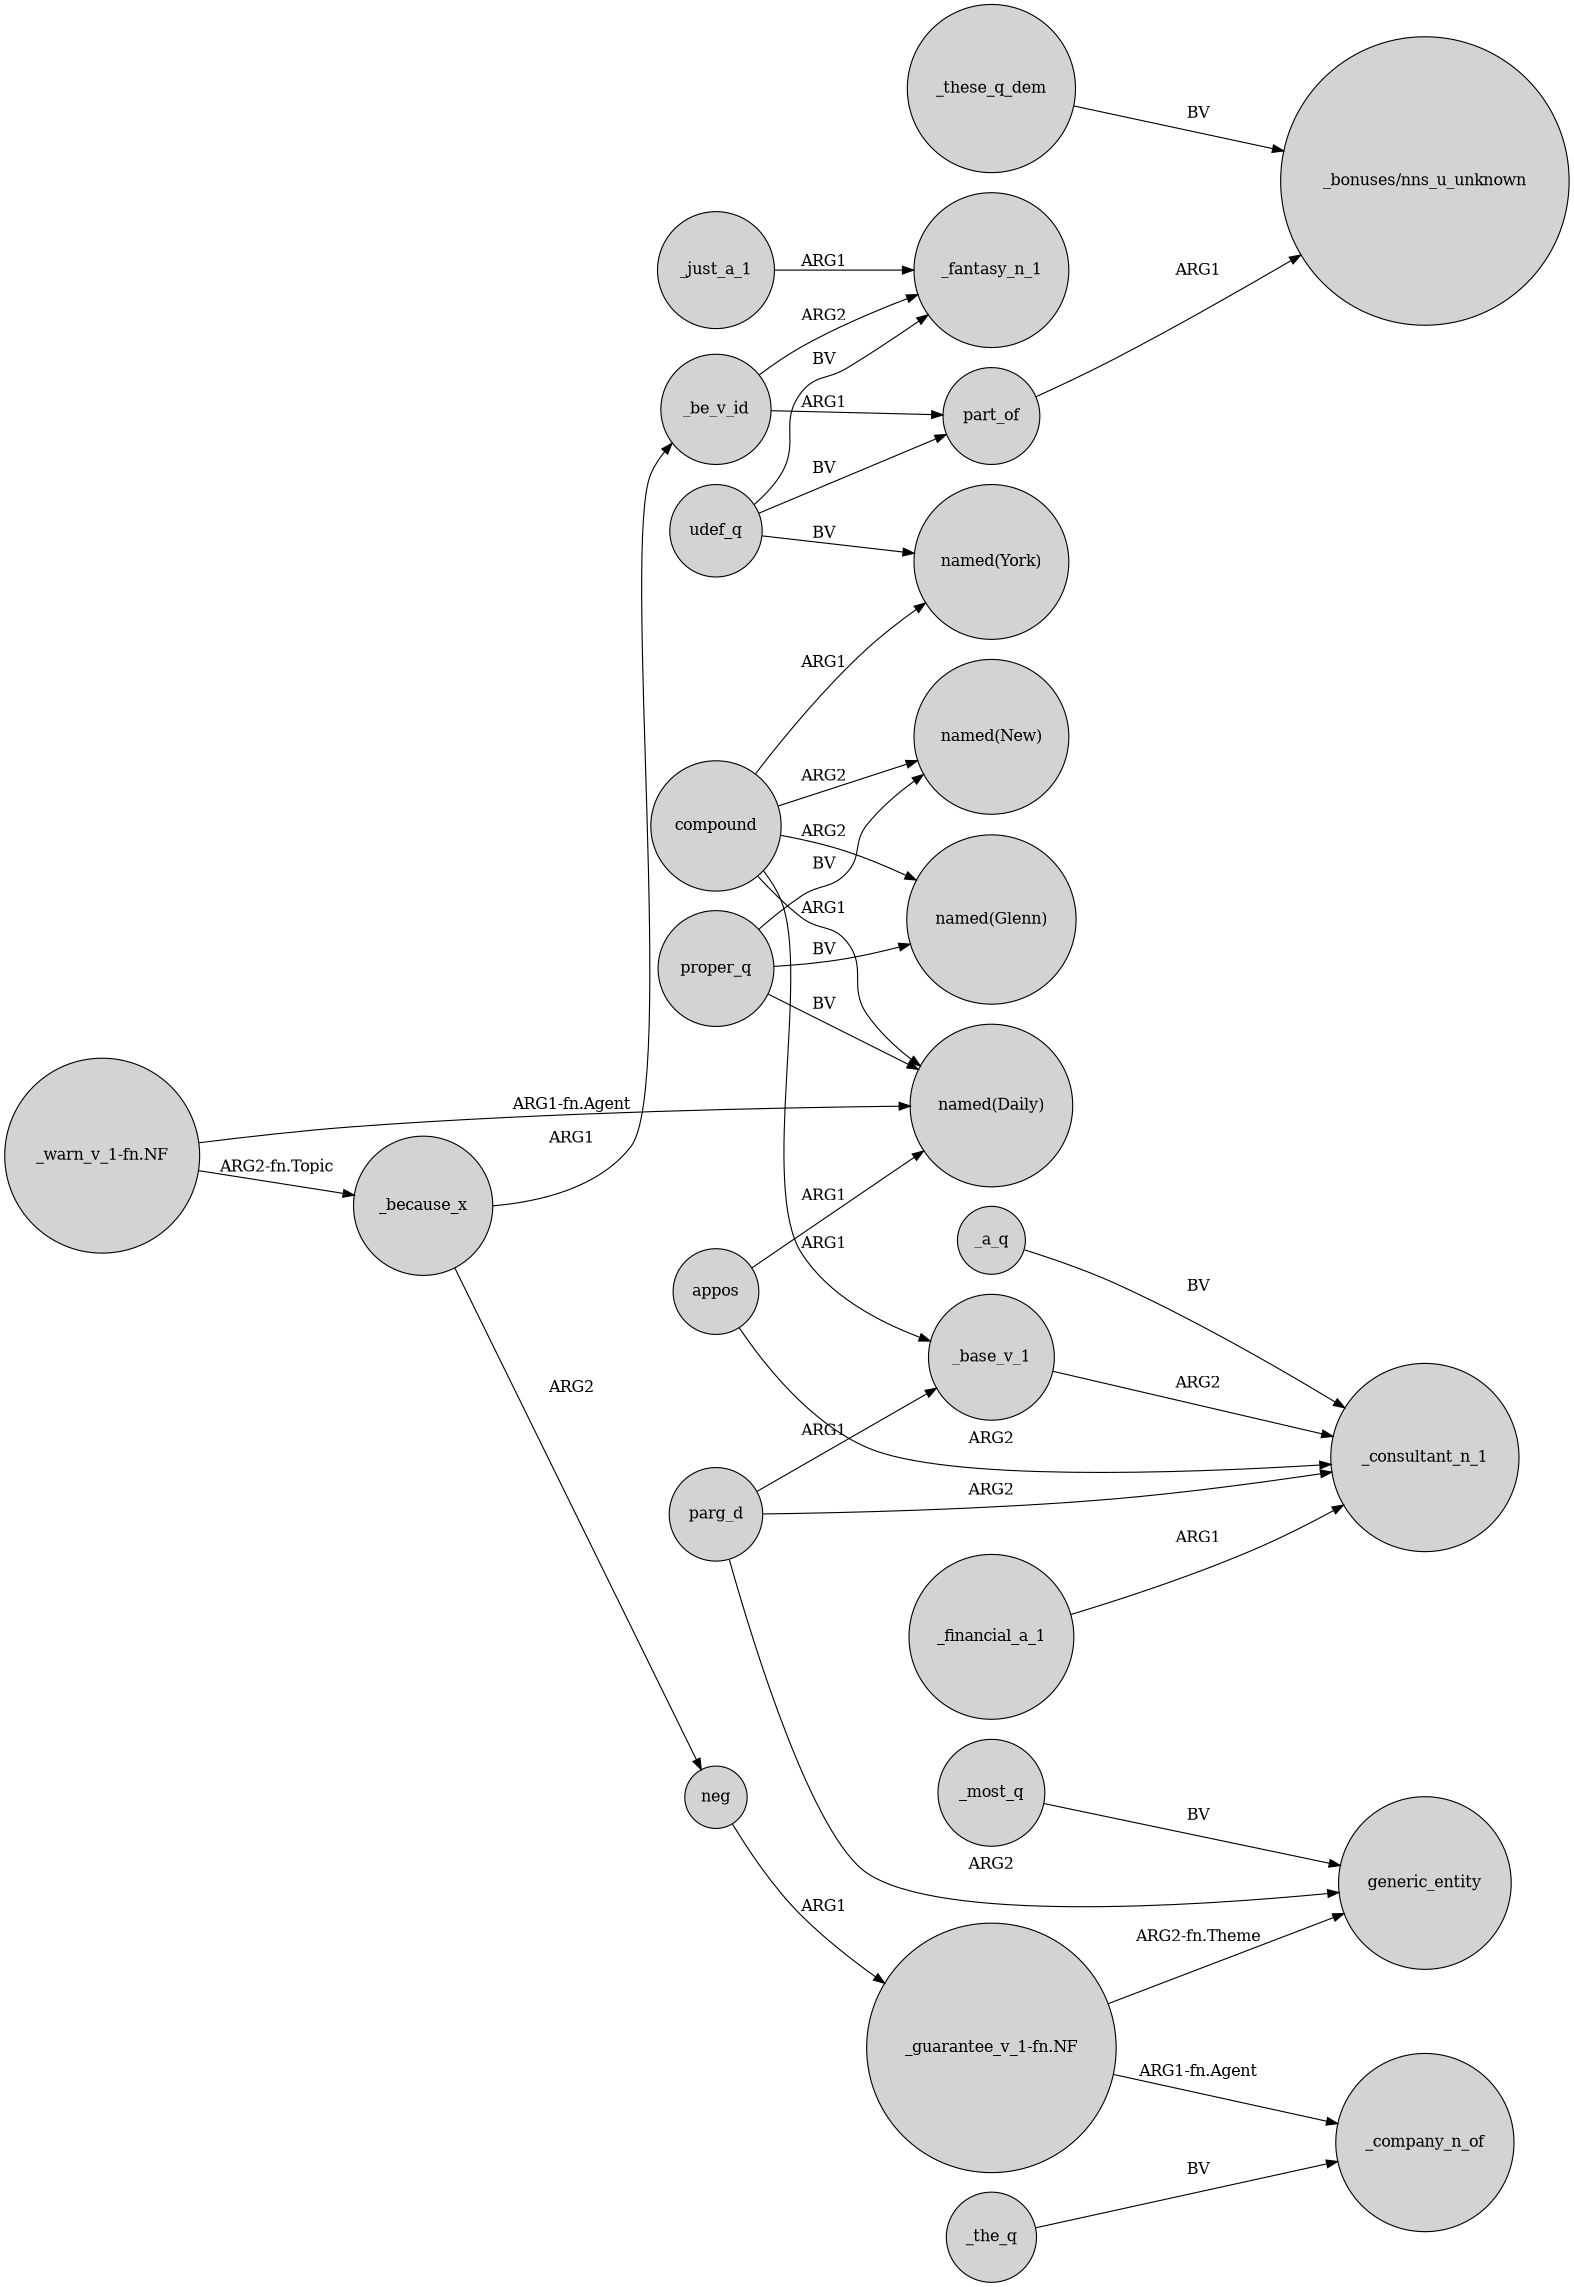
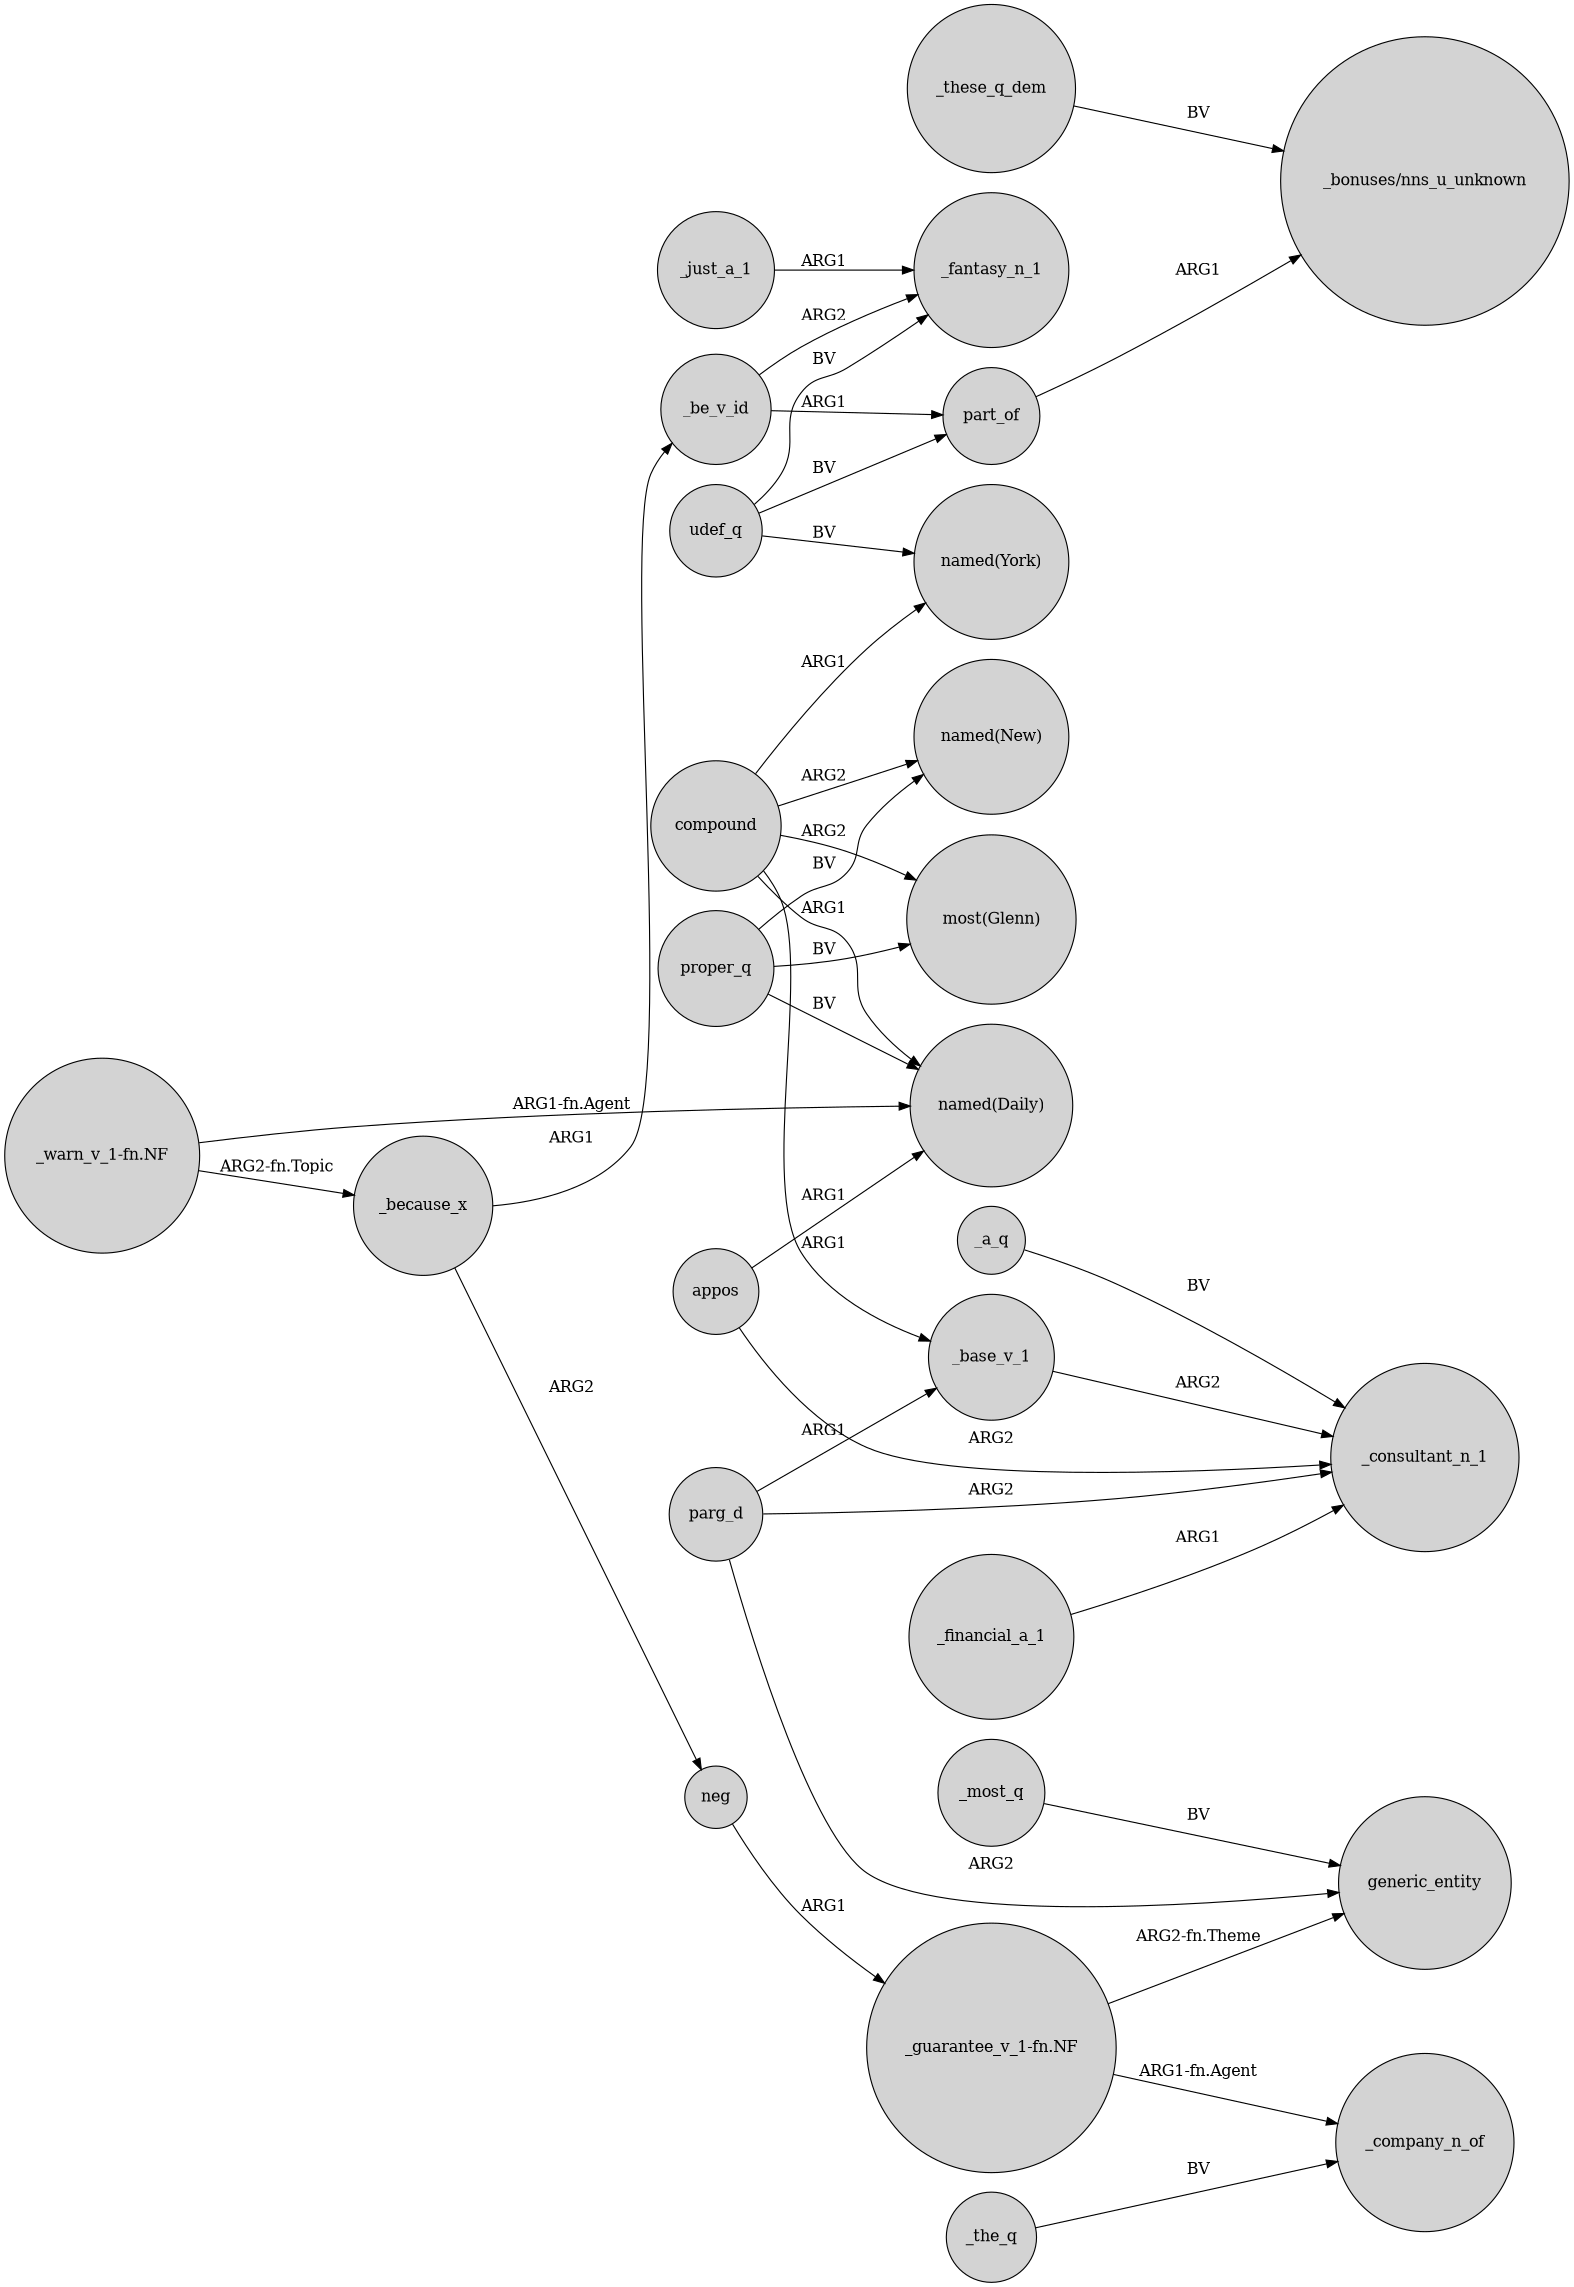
node "named(Glenn)": label "named(Glenn)" -> "most(Glenn)"
